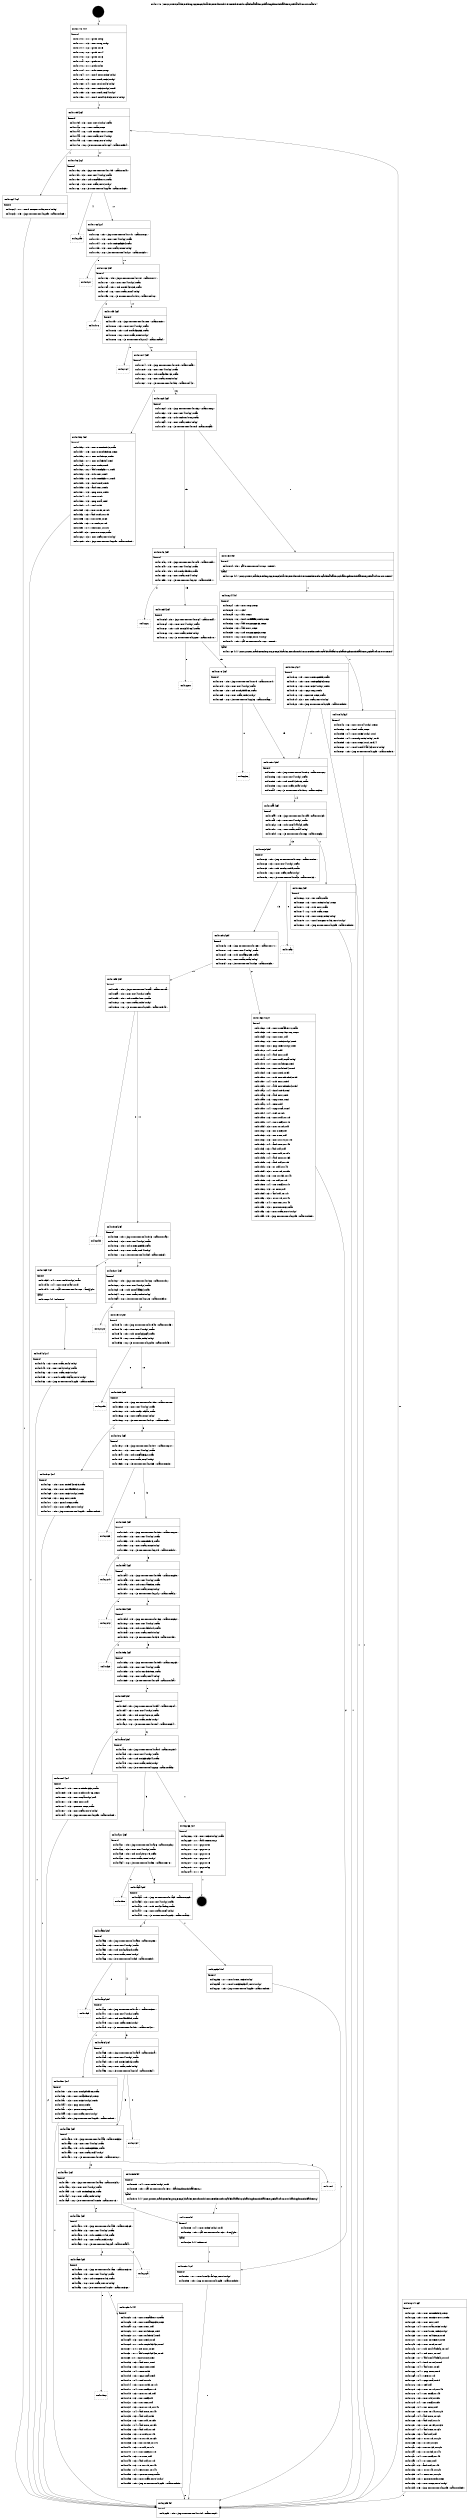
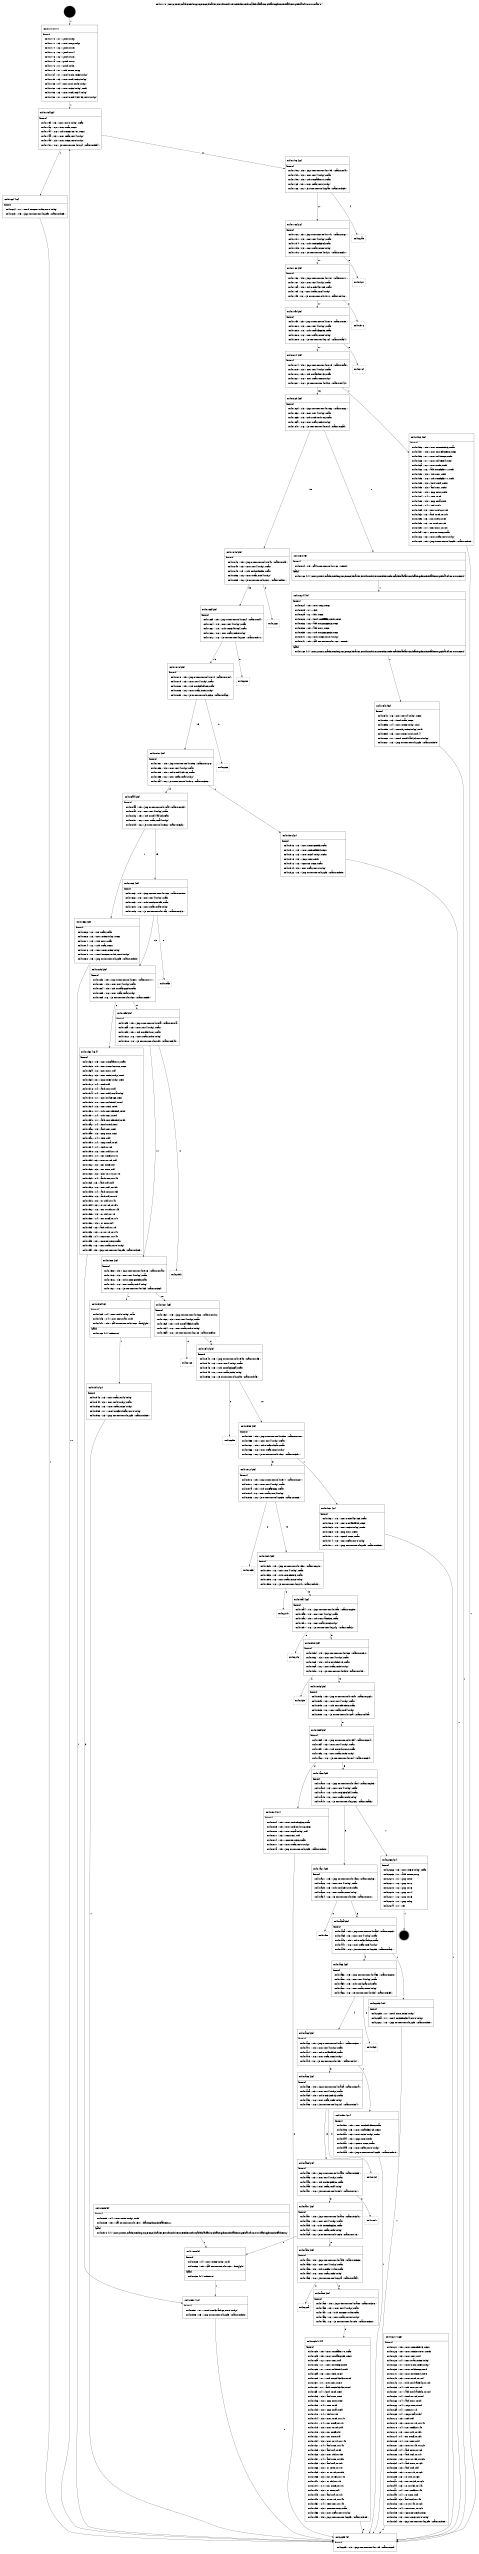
edge "0x401b0c [27]" -> "0x401891 [25]": reversed
node "0x401b02": removed
